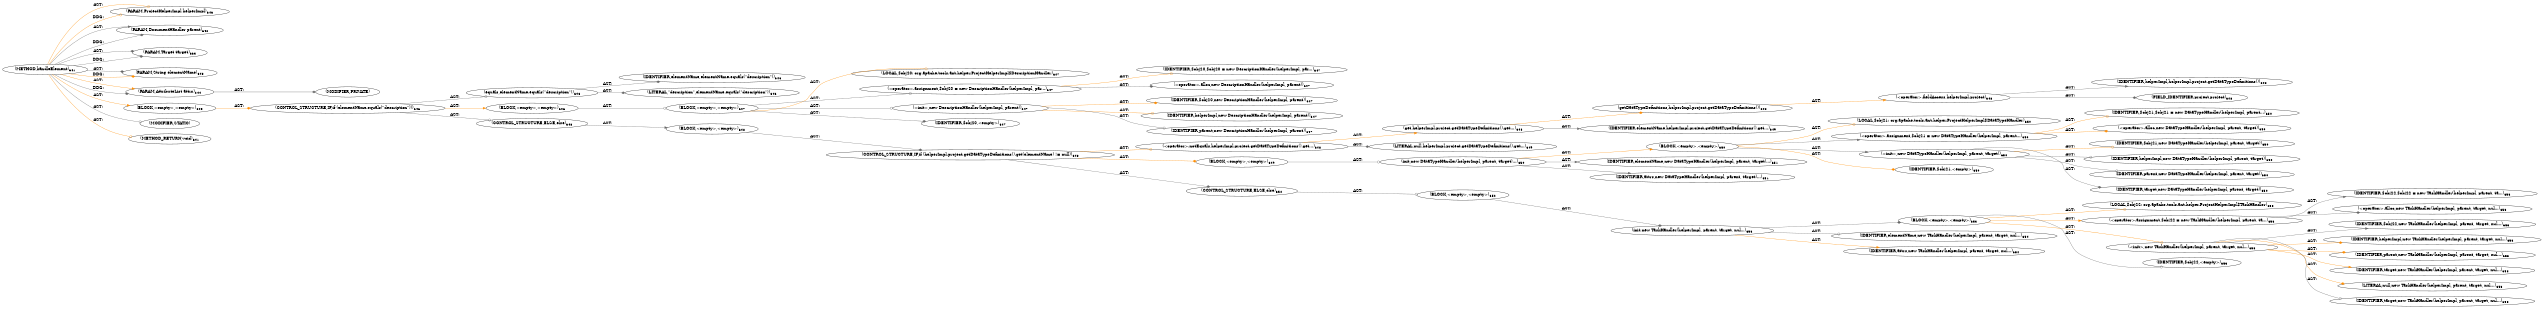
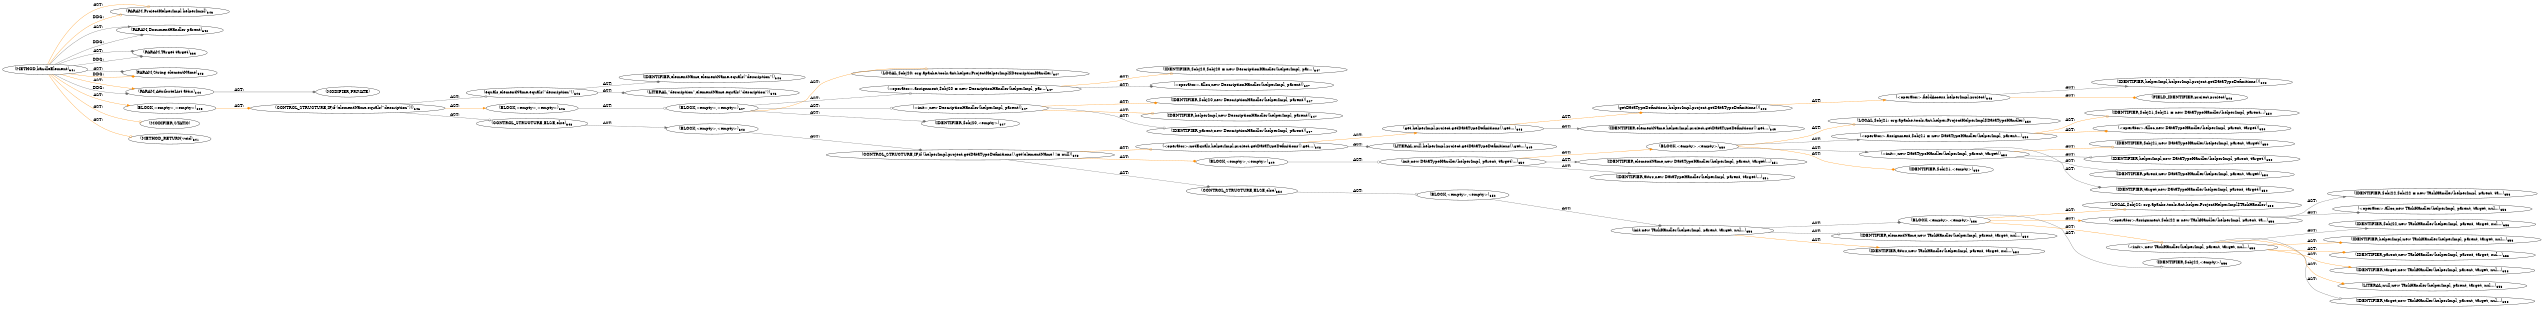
edge "(<operator>.fieldAccess,helperImpl.project)" -> "(FIELD_IDENTIFIER,project,project)": color gray40 -> darkorange
edge "(METHOD,handleElement)" -> "(MODIFIER,STATIC)": color gray40 -> darkorange
